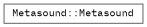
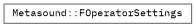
node "Metasound::Metasound": label "Metasound::Metasound" -> "Metasound::FOperatorSettings"
